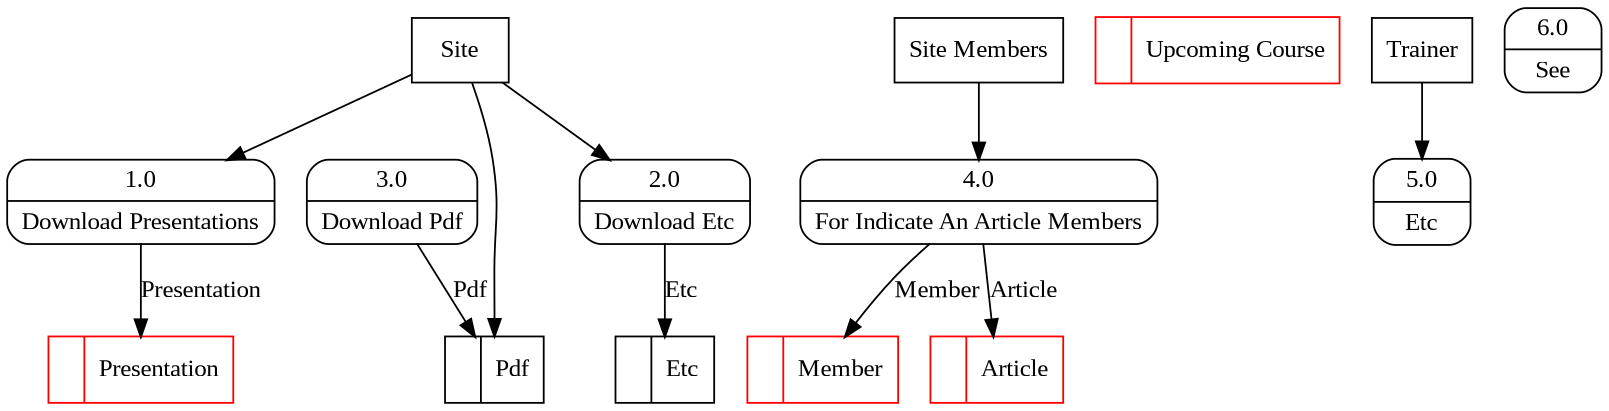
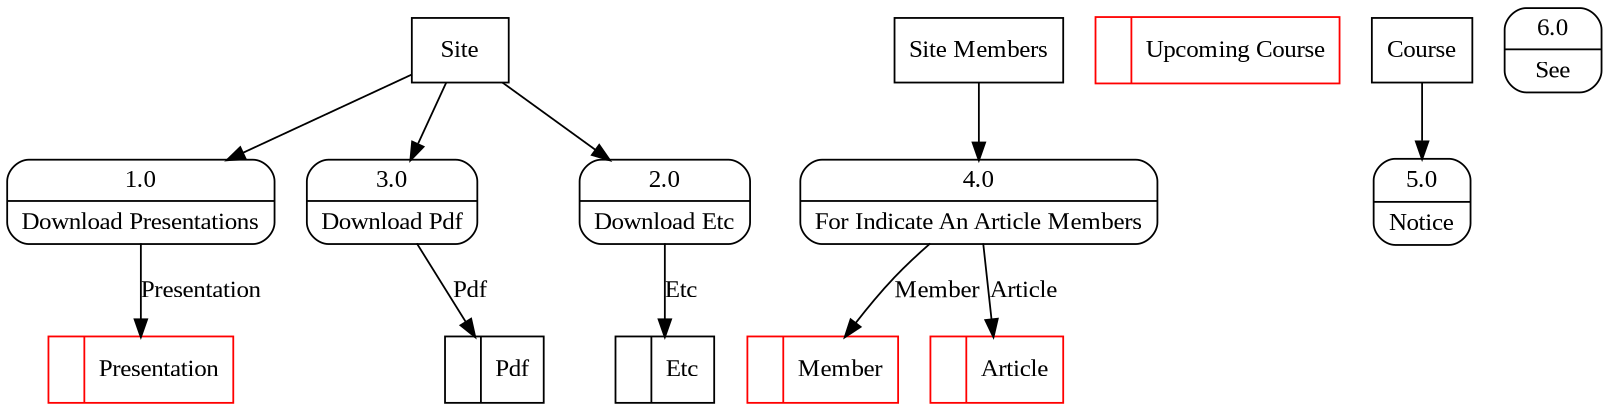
node "Trainer": label "Trainer" -> "Course"
edge "Site" -> "Pdf": now "Site" -> "3.0"
node "5.0": text "Etc" -> "Notice"
